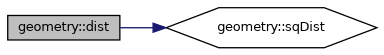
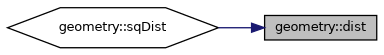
edge "geometry::dist" -> "geometry::sqDist": reversed
